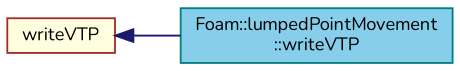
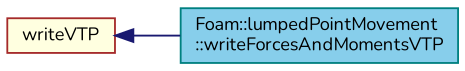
node "Foam::lumpedPointMovement ::writeVTP": label "Foam::lumpedPointMovement ::writeVTP" -> "Foam::lumpedPointMovement ::writeForcesAndMomentsVTP"
